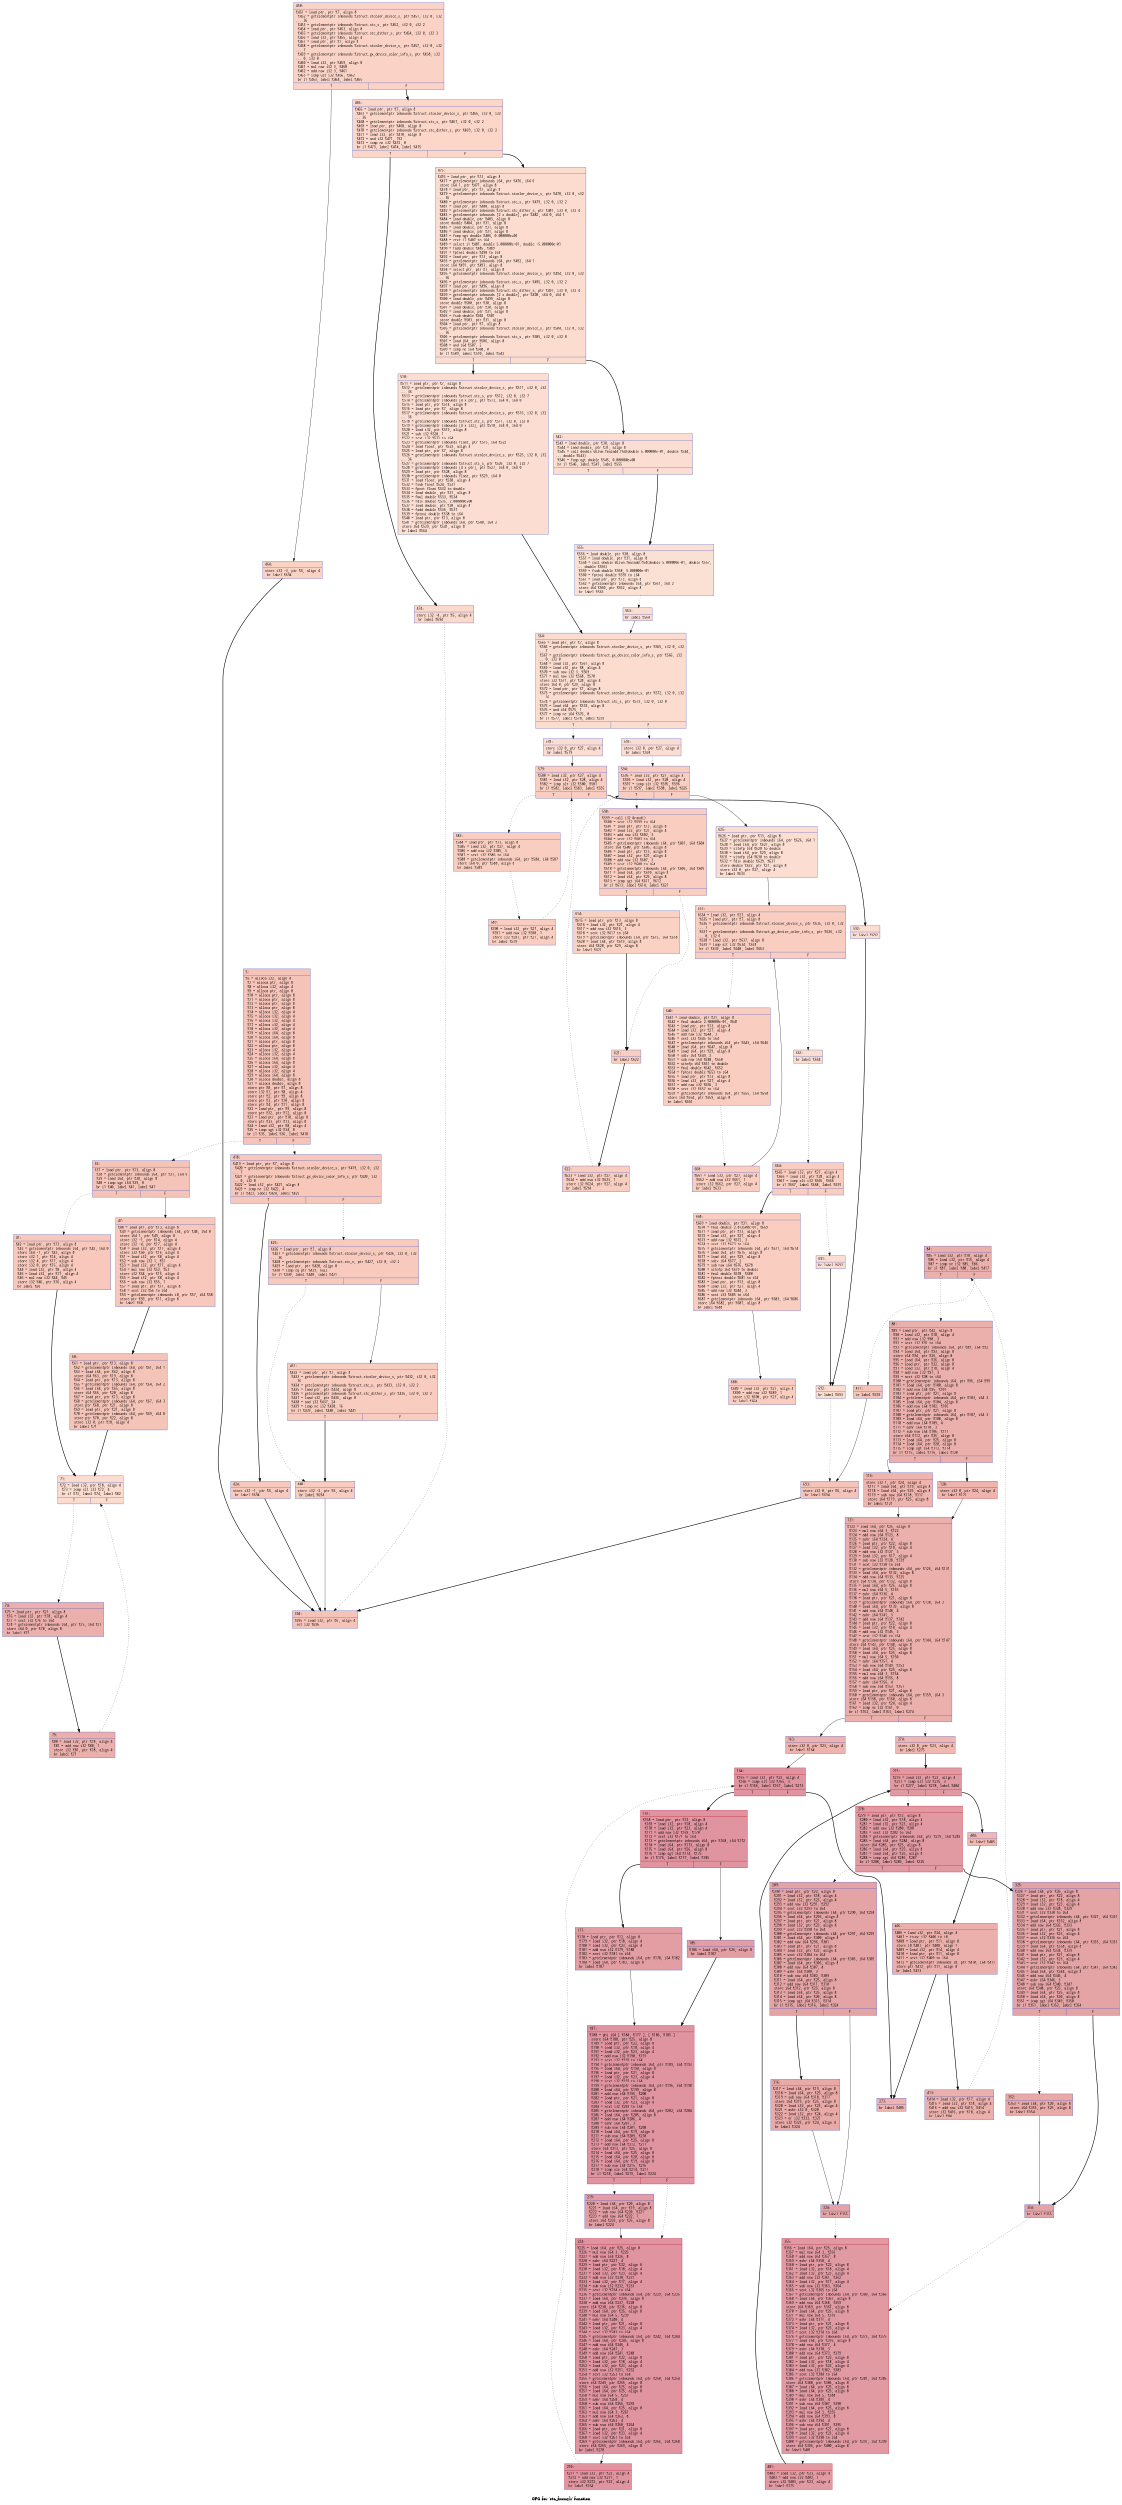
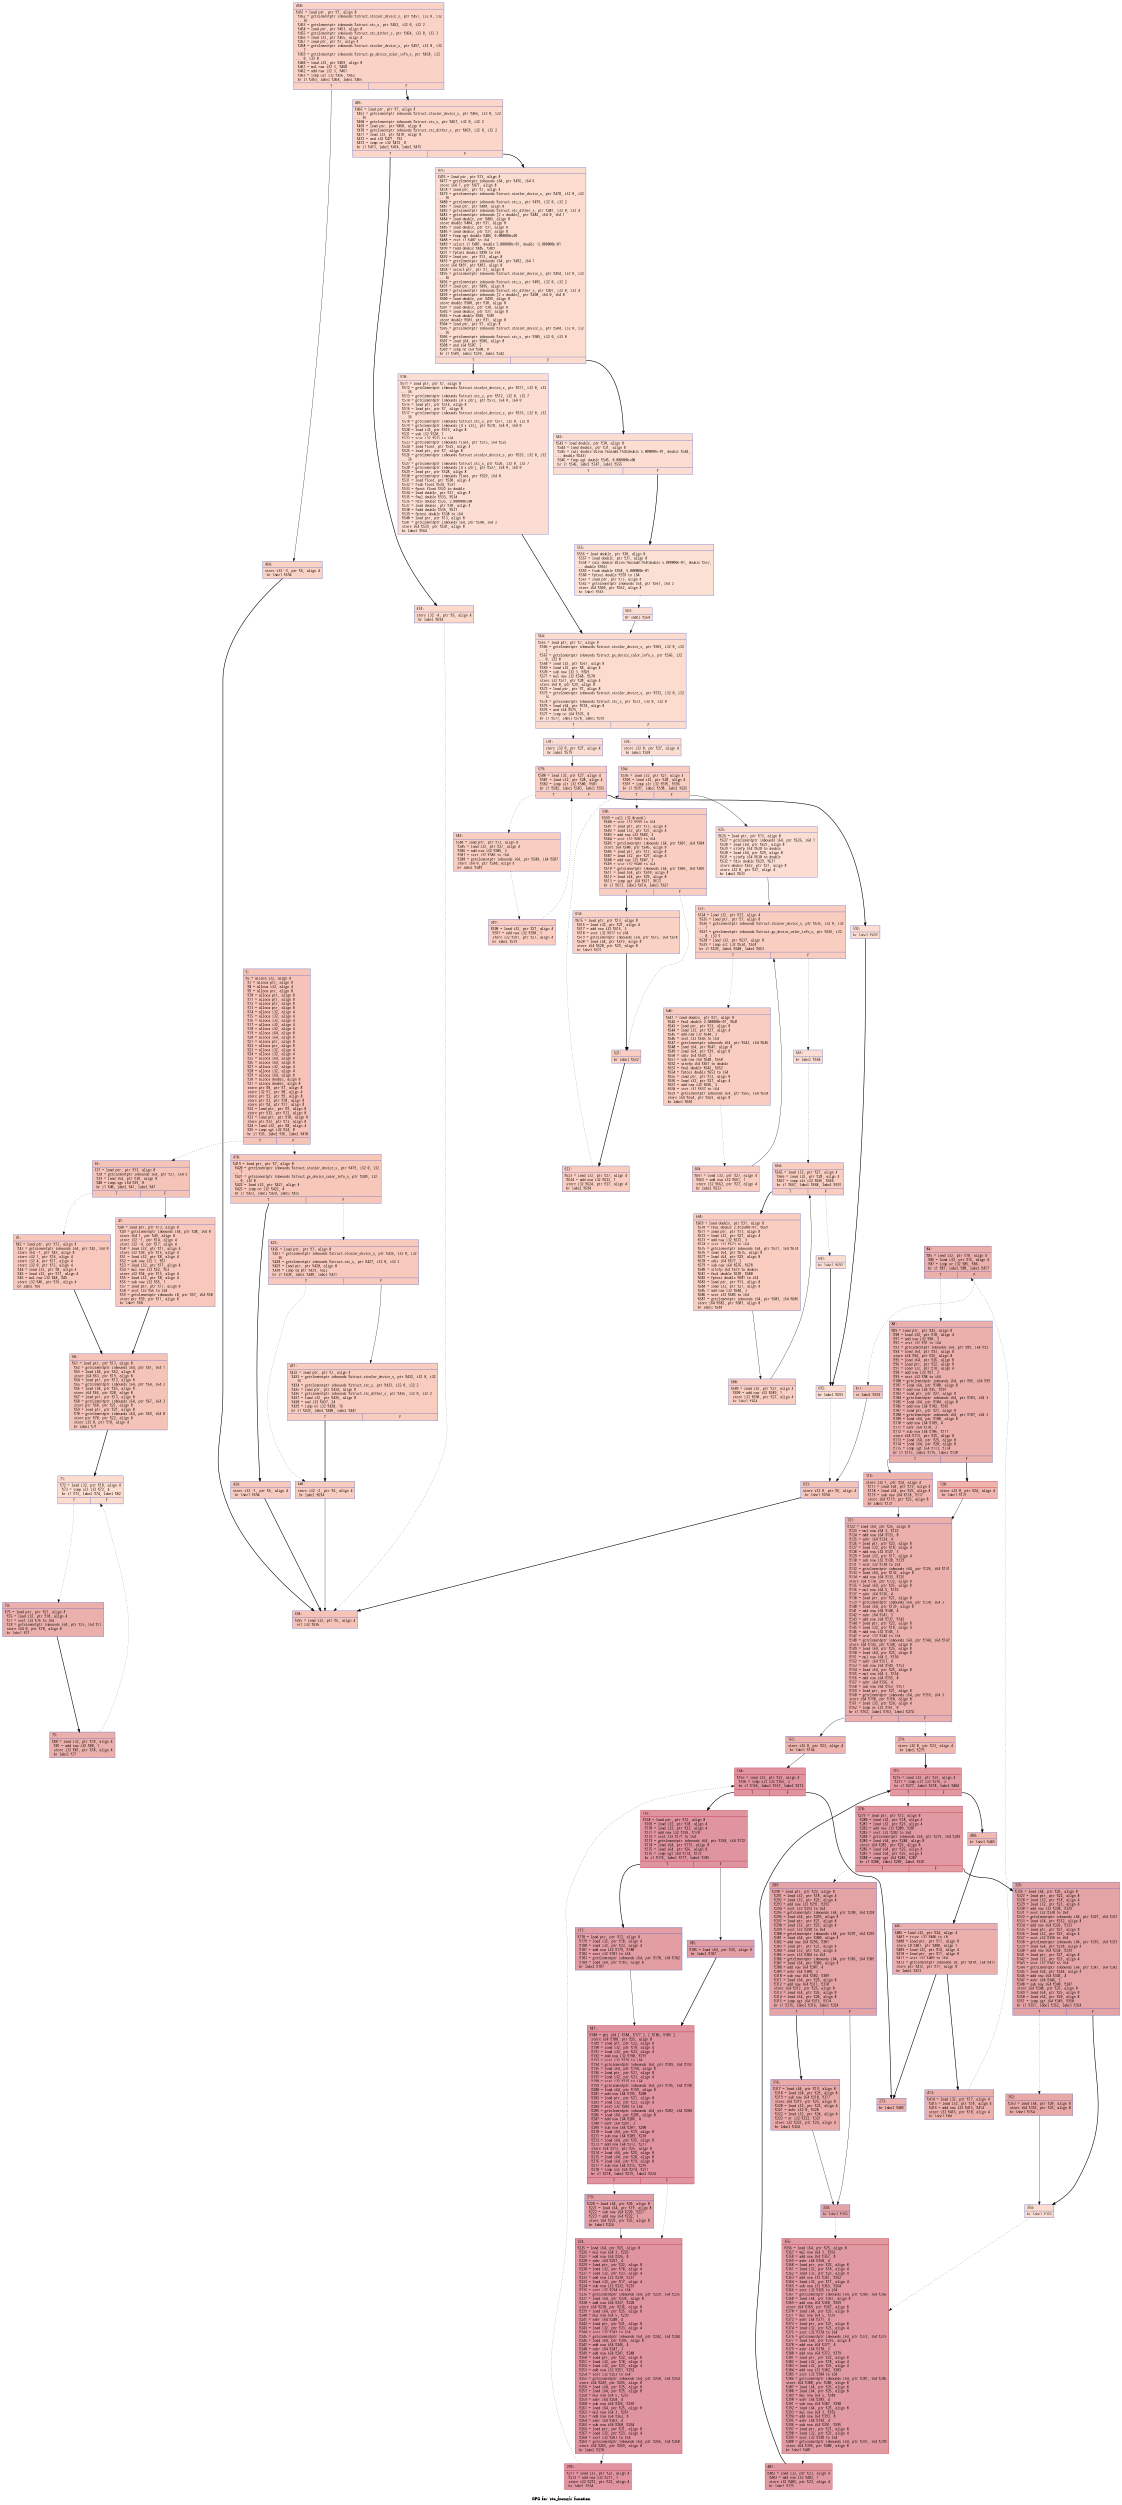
edge "688:" -> "664:": added
edge "41:" -> "71:": now "41:" -> "60:"
node "354:": fillcolor #c32e3170 -> #f7af9170
